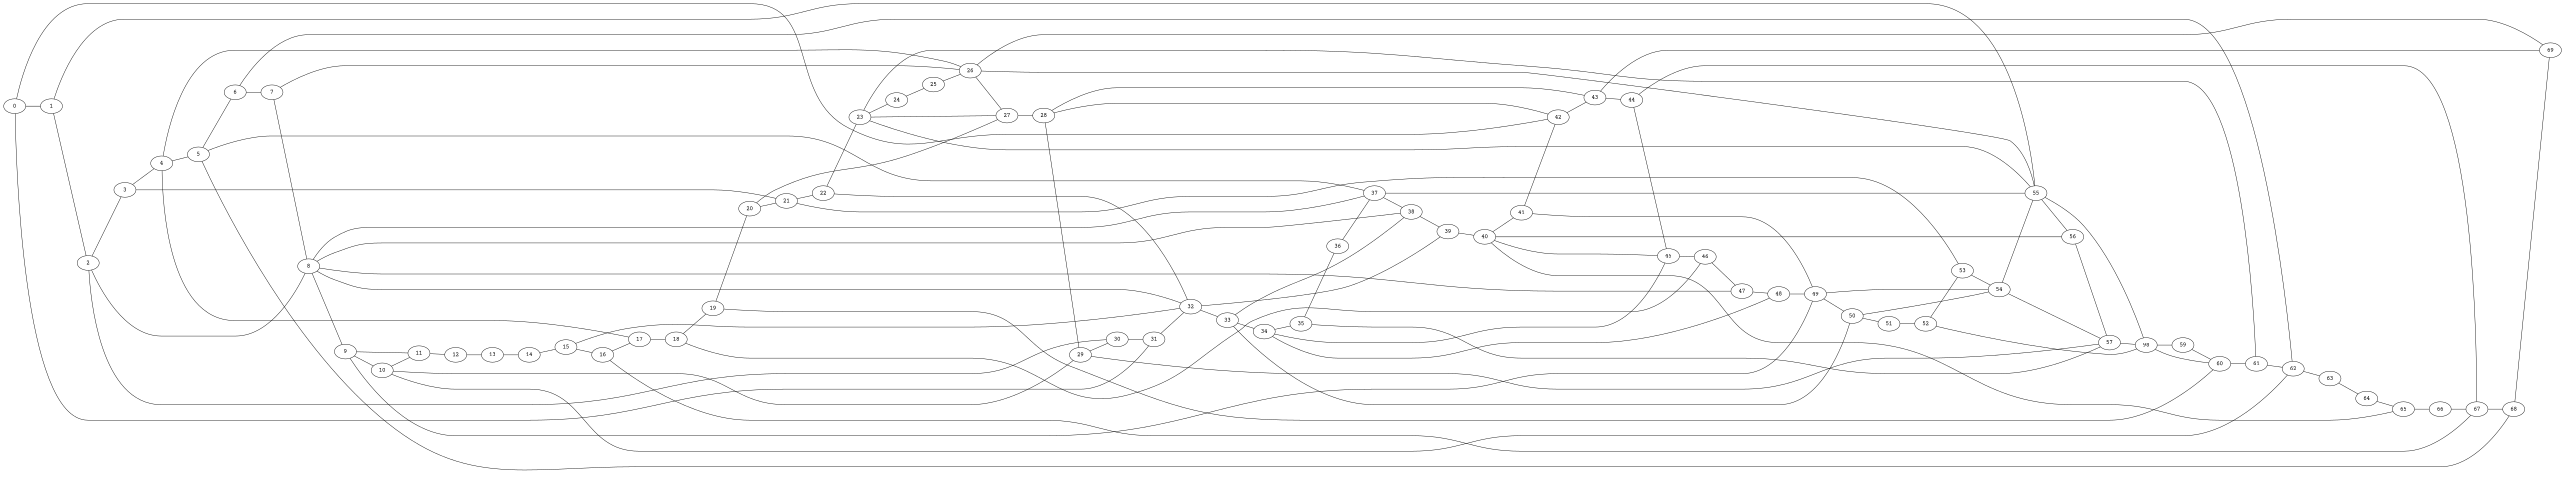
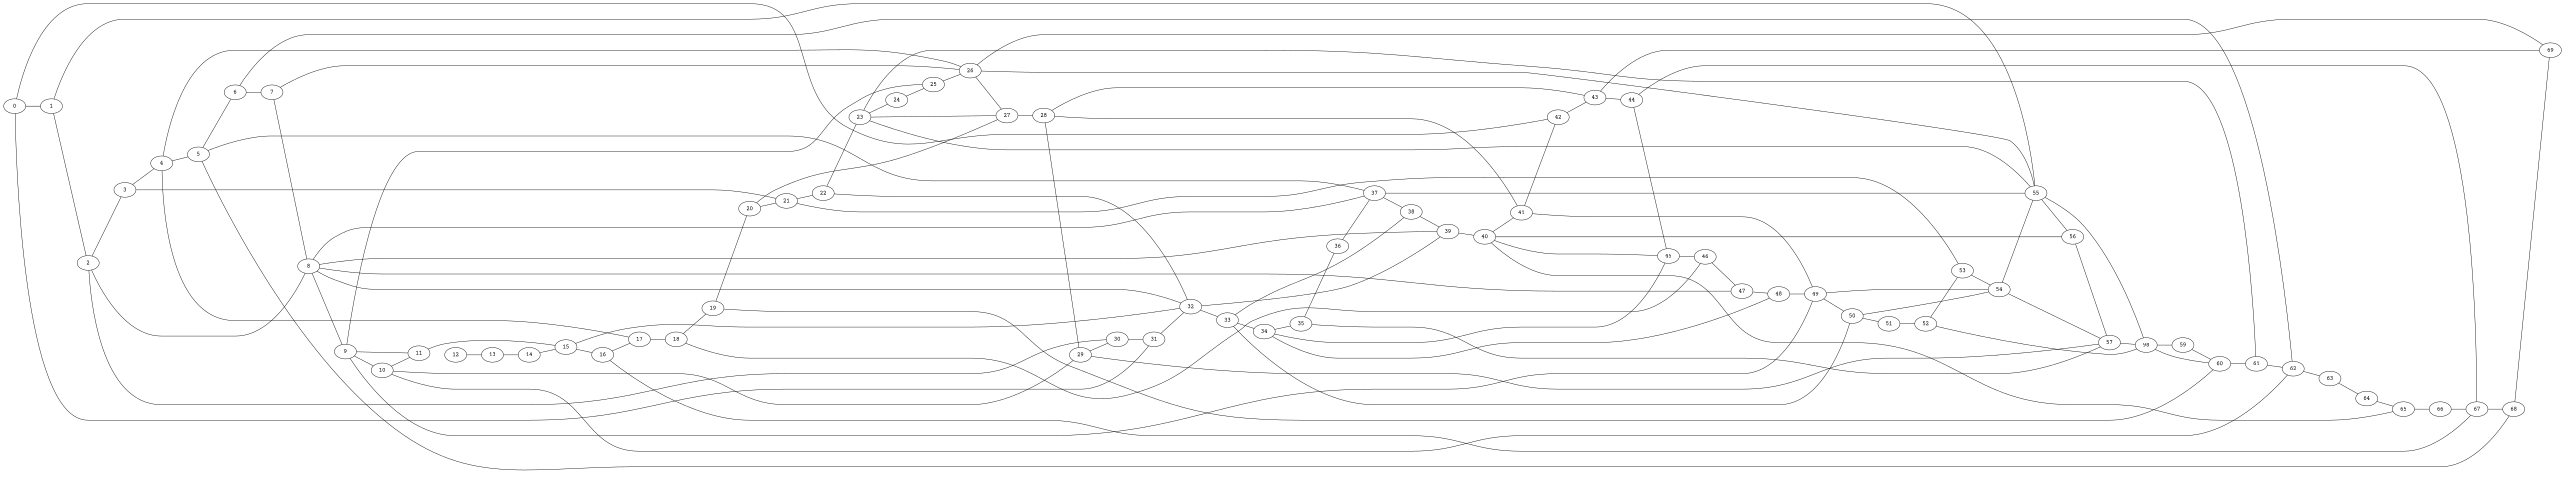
edge "28" -- "42": now "28" -- "41"
edge "25" -- "9": added
edge "38" -- "8": now "39" -- "8"
edge "11" -- "12": now "11" -- "15"
